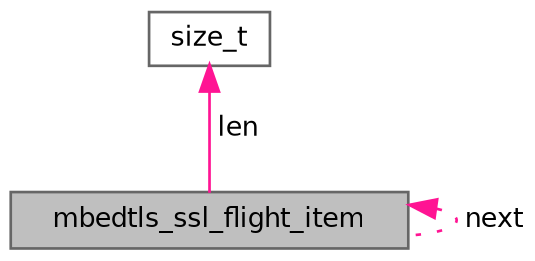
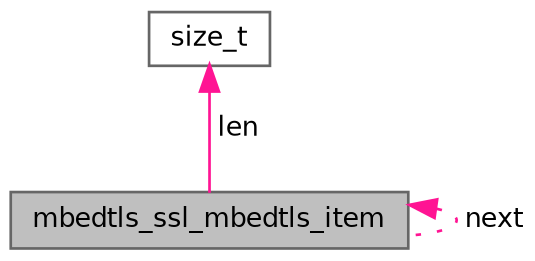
node "mbedtls_ssl_flight_item": label "mbedtls_ssl_flight_item" -> "mbedtls_ssl_mbedtls_item"
